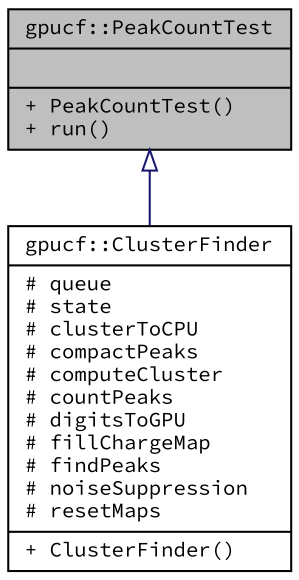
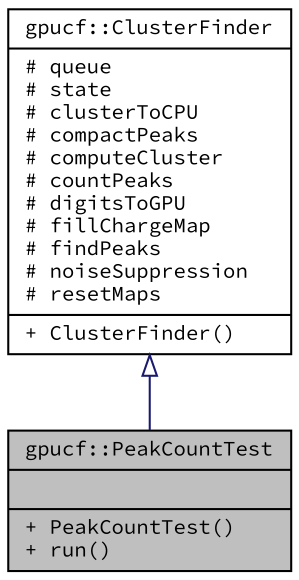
edge "gpucf::ClusterFinder" -> "gpucf::PeakCountTest": reversed
